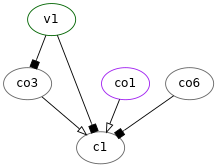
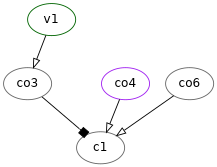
edge "v1" -> "co3": arrowhead box -> onormal
edge "v1" -> "c1": removed
node "co1": label "co1" -> "co4"
edge "co3" -> "c1": arrowhead onormal -> box
edge "co6" -> "c1": arrowhead box -> onormal
